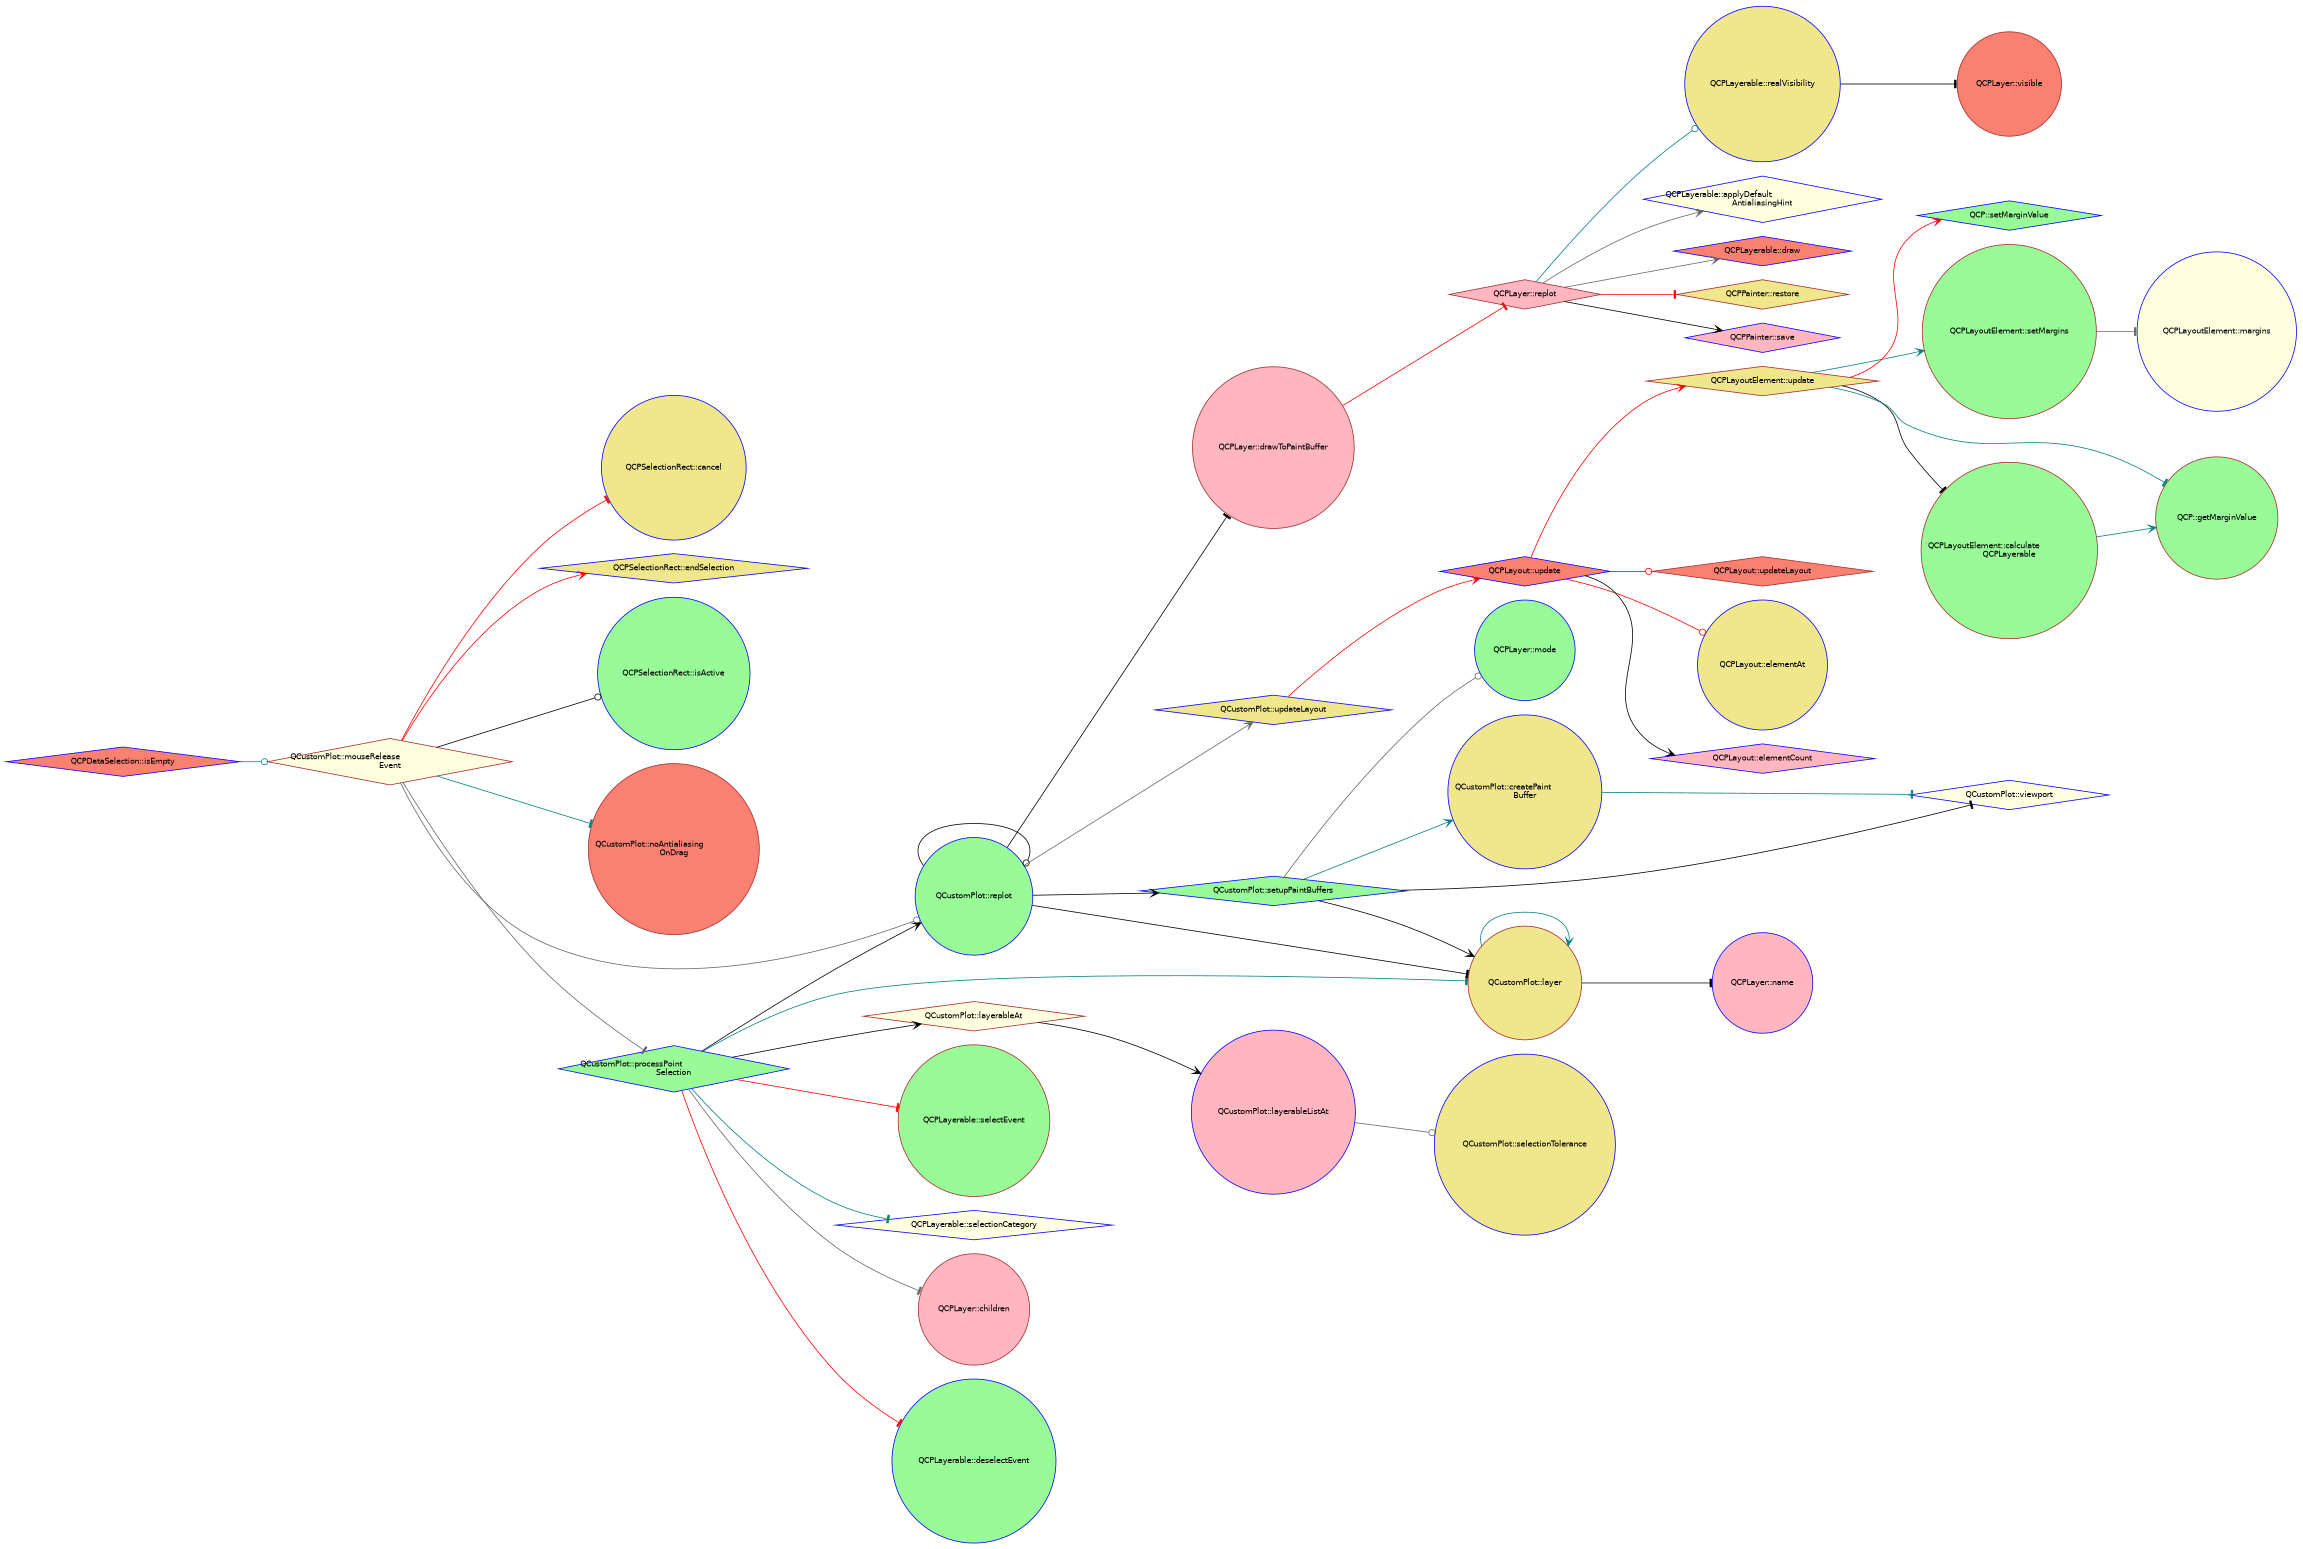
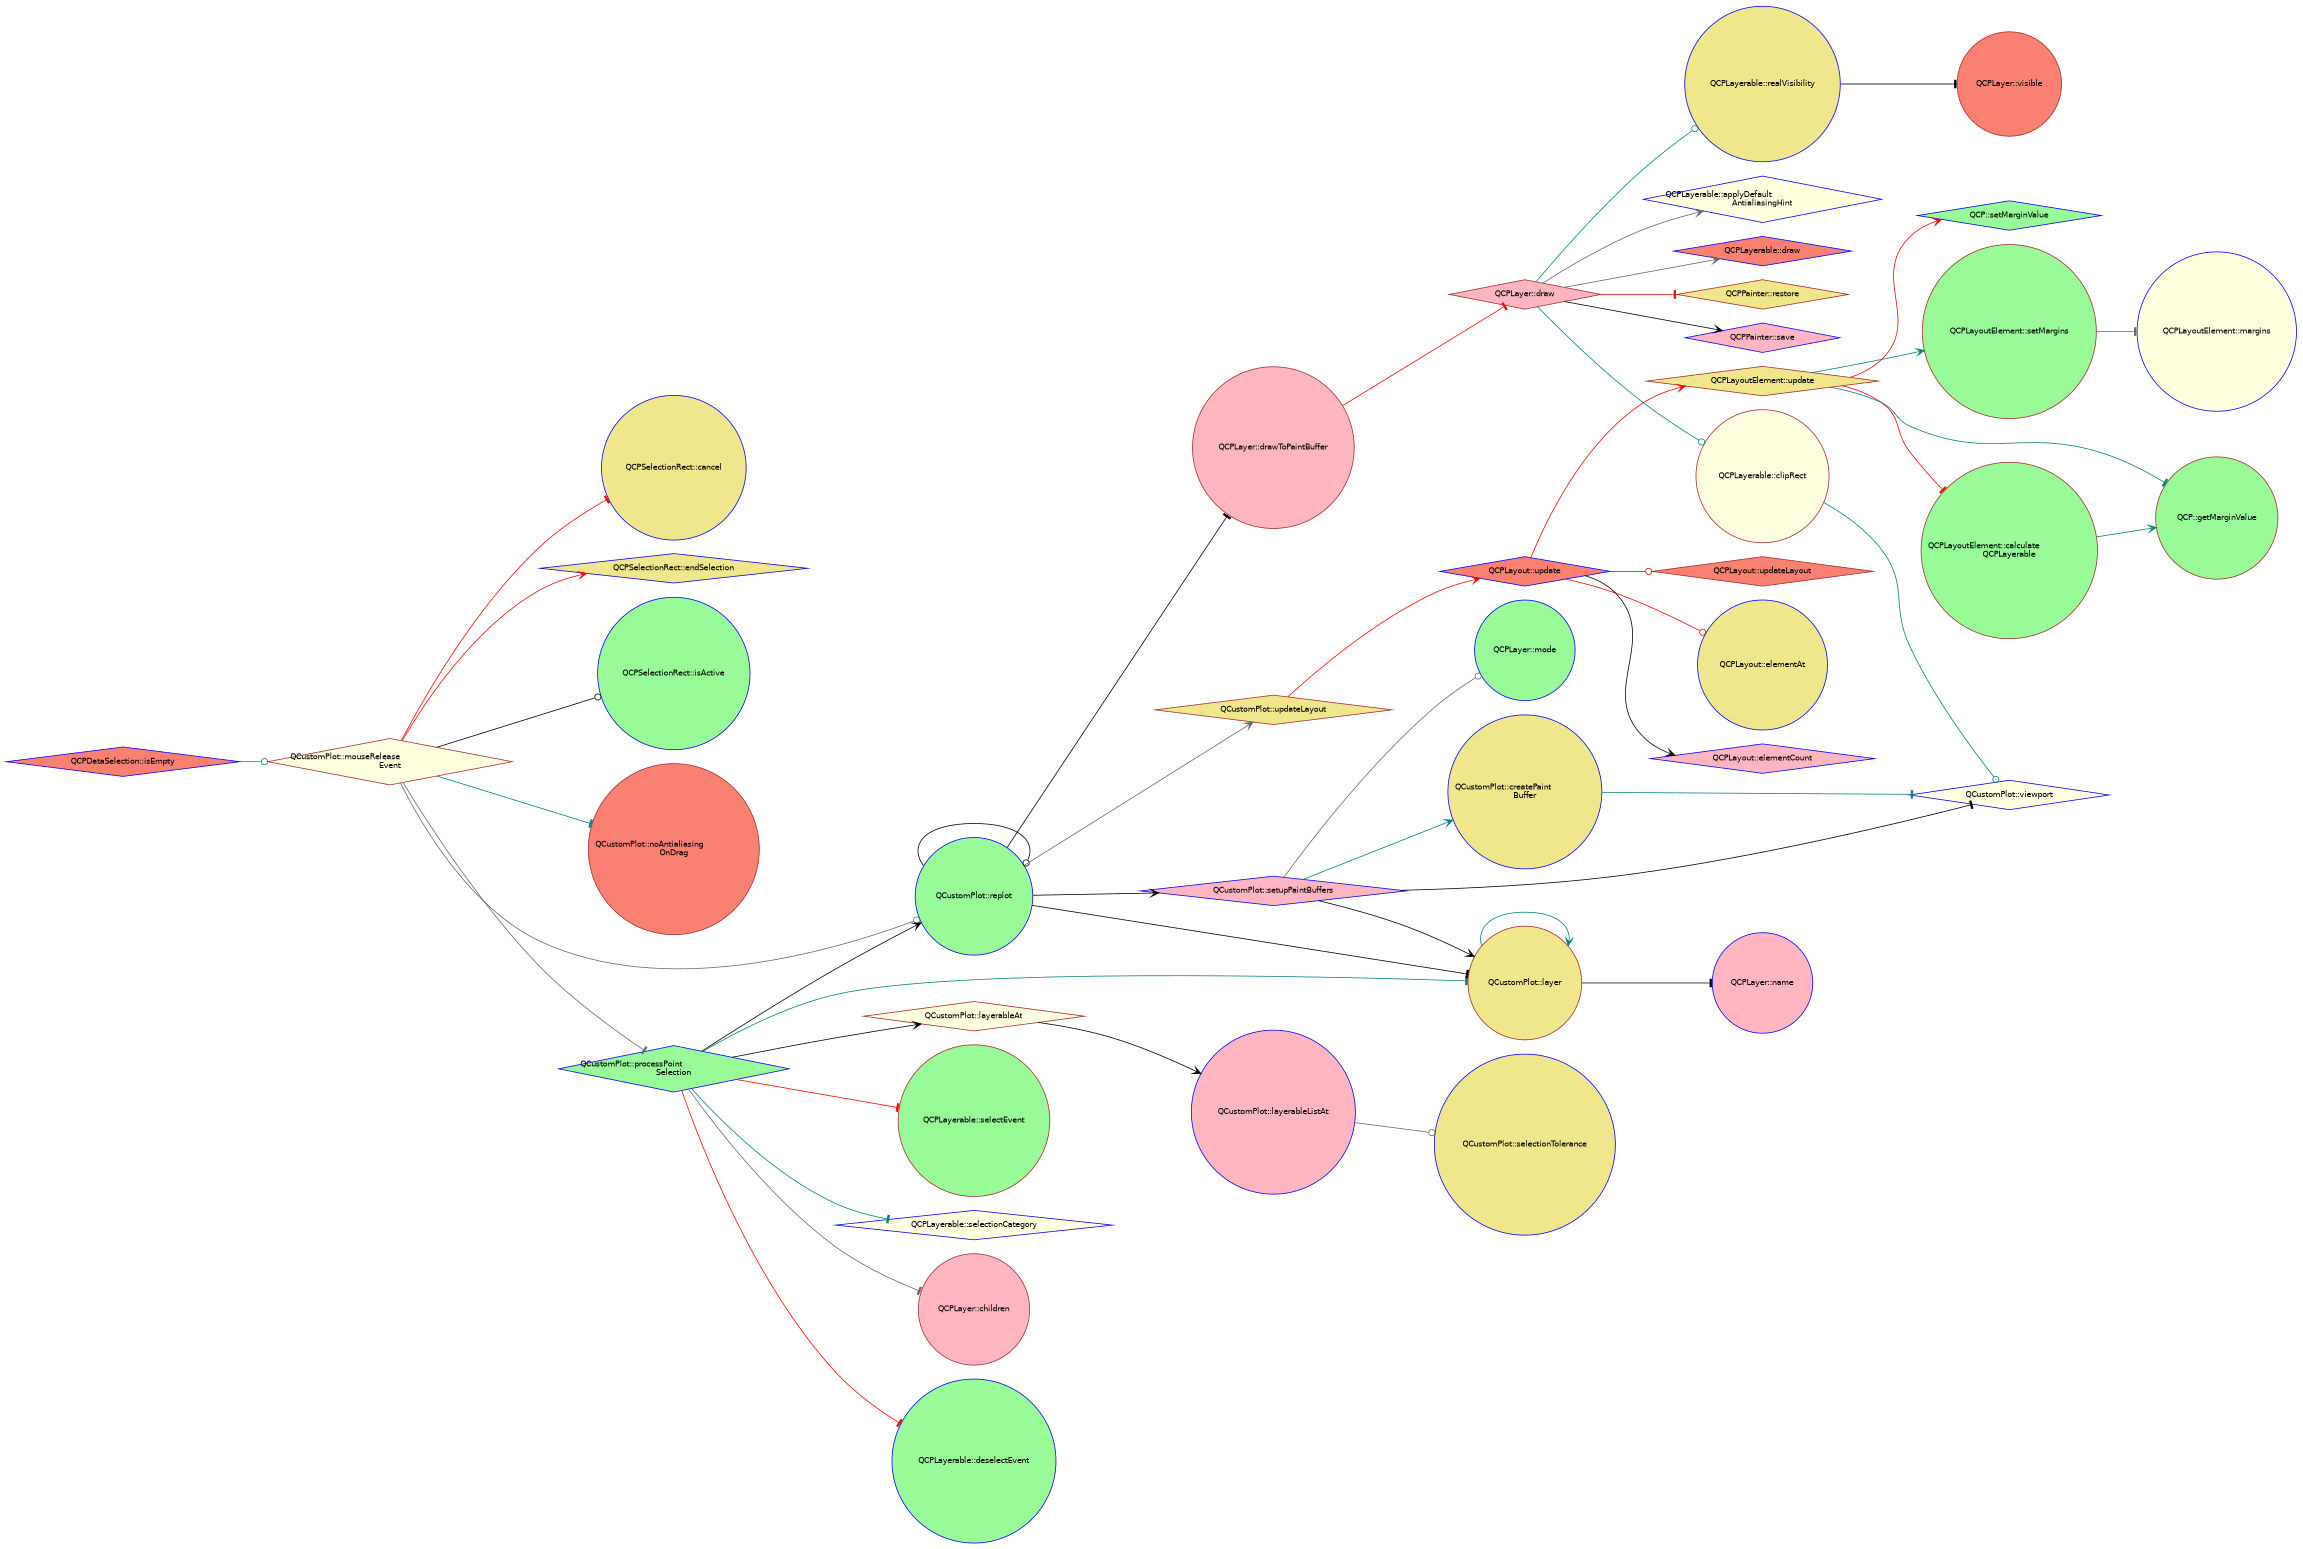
node "QCPLayer::replot": label "QCPLayer::replot" -> "QCPLayer::draw"
edge "QCPLayoutElement::update" -> "QCPLayoutElement::calculate QCPLayerable": color black -> red
node "QCPLayerable::clipRect": added
node "QCustomPlot::updateLayout": color blue -> brown
node "QCustomPlot::setupPaintBuffers": fillcolor palegreen -> lightpink
